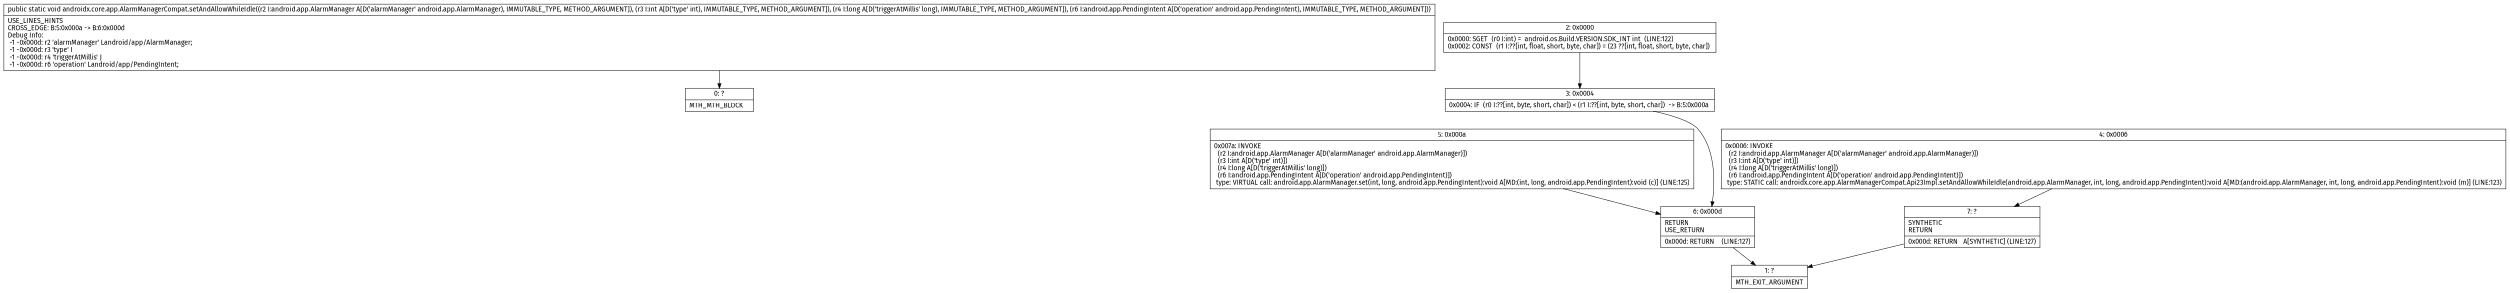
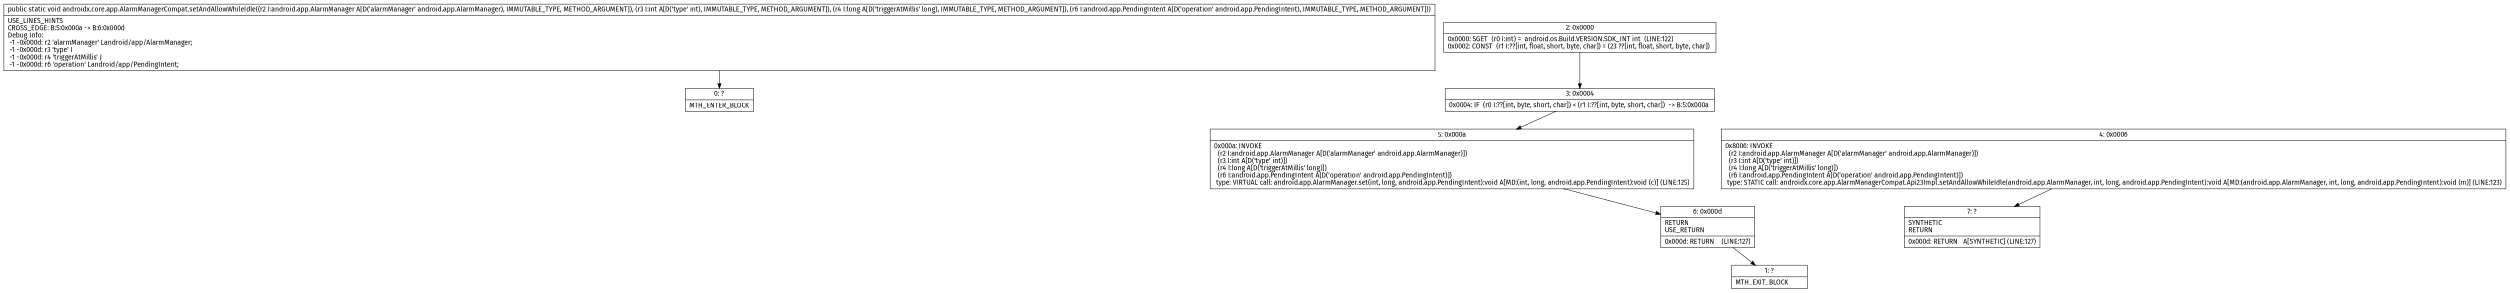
node "0: ?": text "MTH_MTH_BLOCK" -> "MTH_ENTER_BLOCK"
edge "3: 0x0004" -> "6: 0x000d": now "3: 0x0004" -> "5: 0x000a"
node "5: 0x000a": text "0x007a: INVOKE" -> "0x000a: INVOKE"
node "4: 0x0006": text "0x0006: INVOKE" -> "0x8006: INVOKE"
edge "7: ?" -> "1: ?": removed
node "1: ?": text "MTH_EXIT_ARGUMENT" -> "MTH_EXIT_BLOCK"
